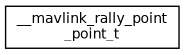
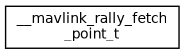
node "__mavlink_rally_point _point_t": label "__mavlink_rally_point _point_t" -> "__mavlink_rally_fetch _point_t"
